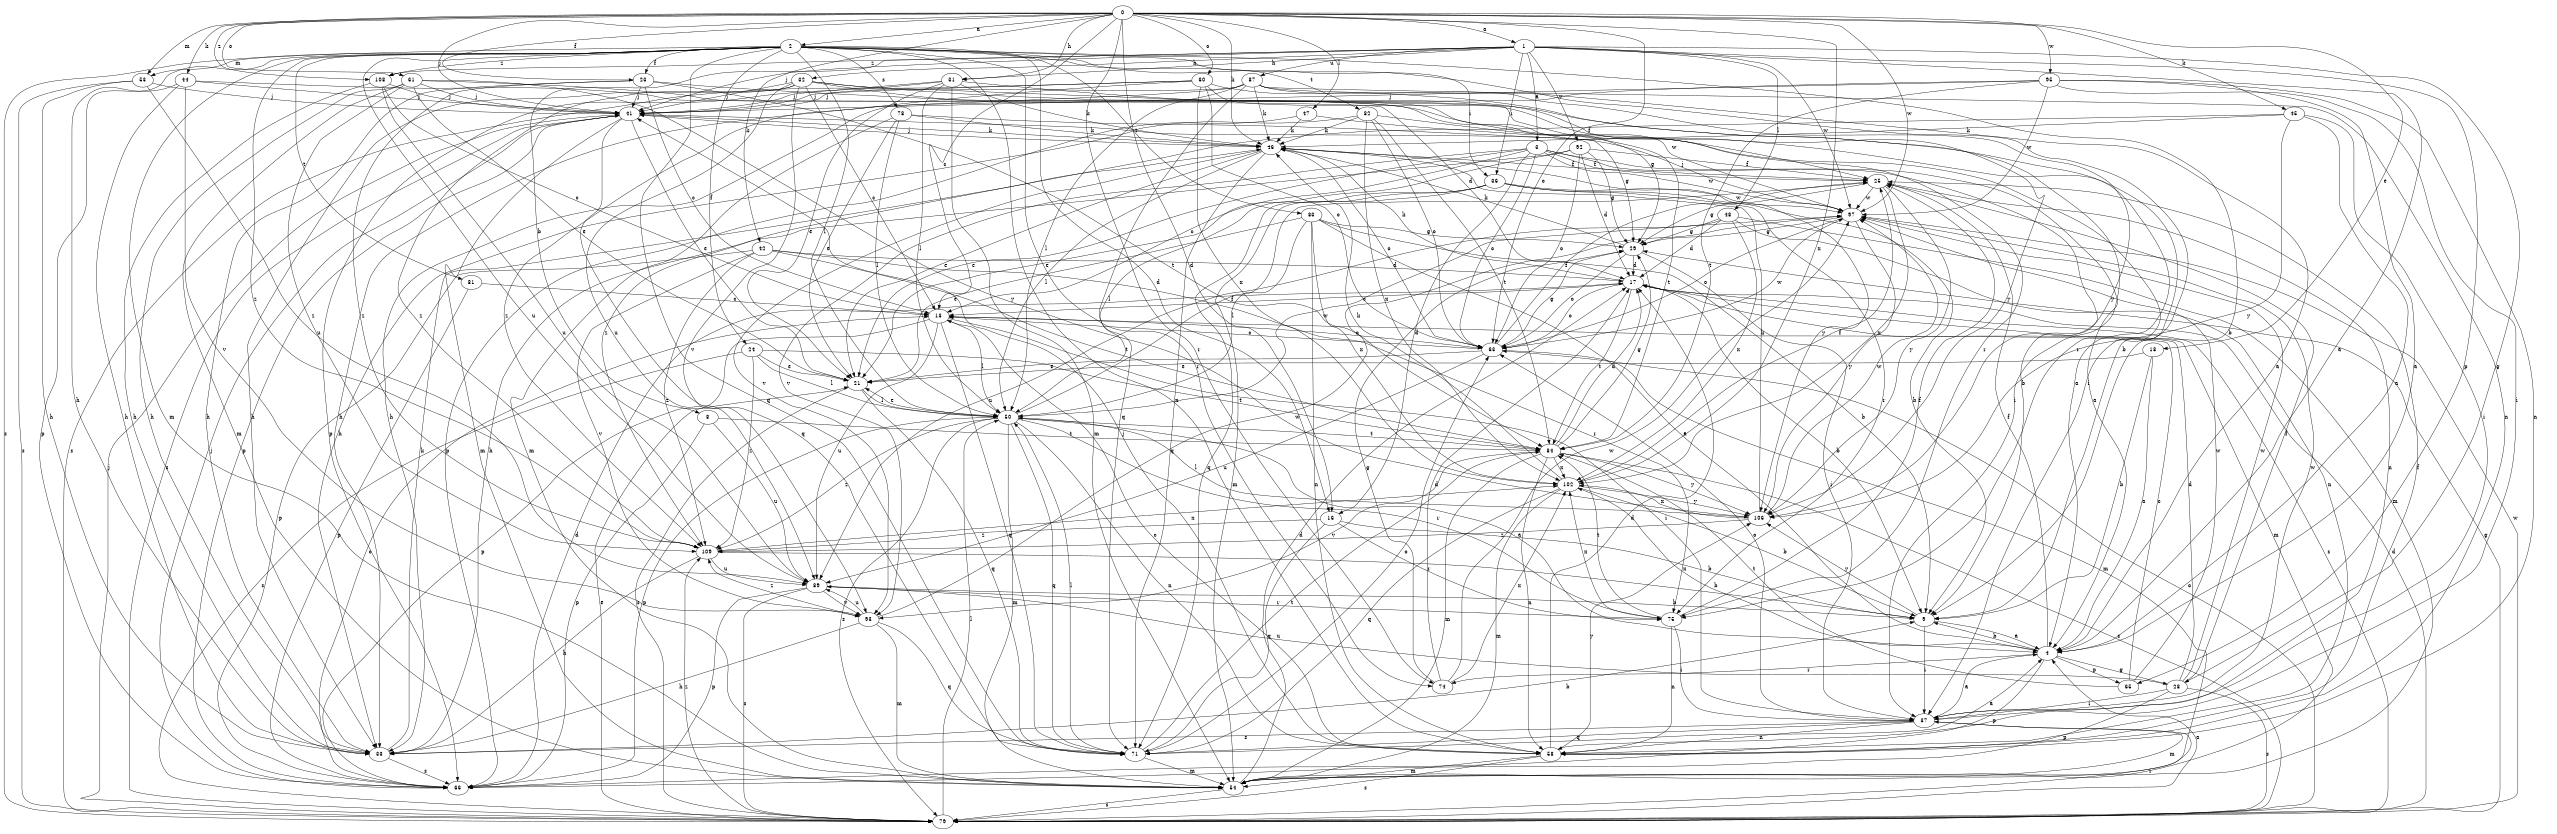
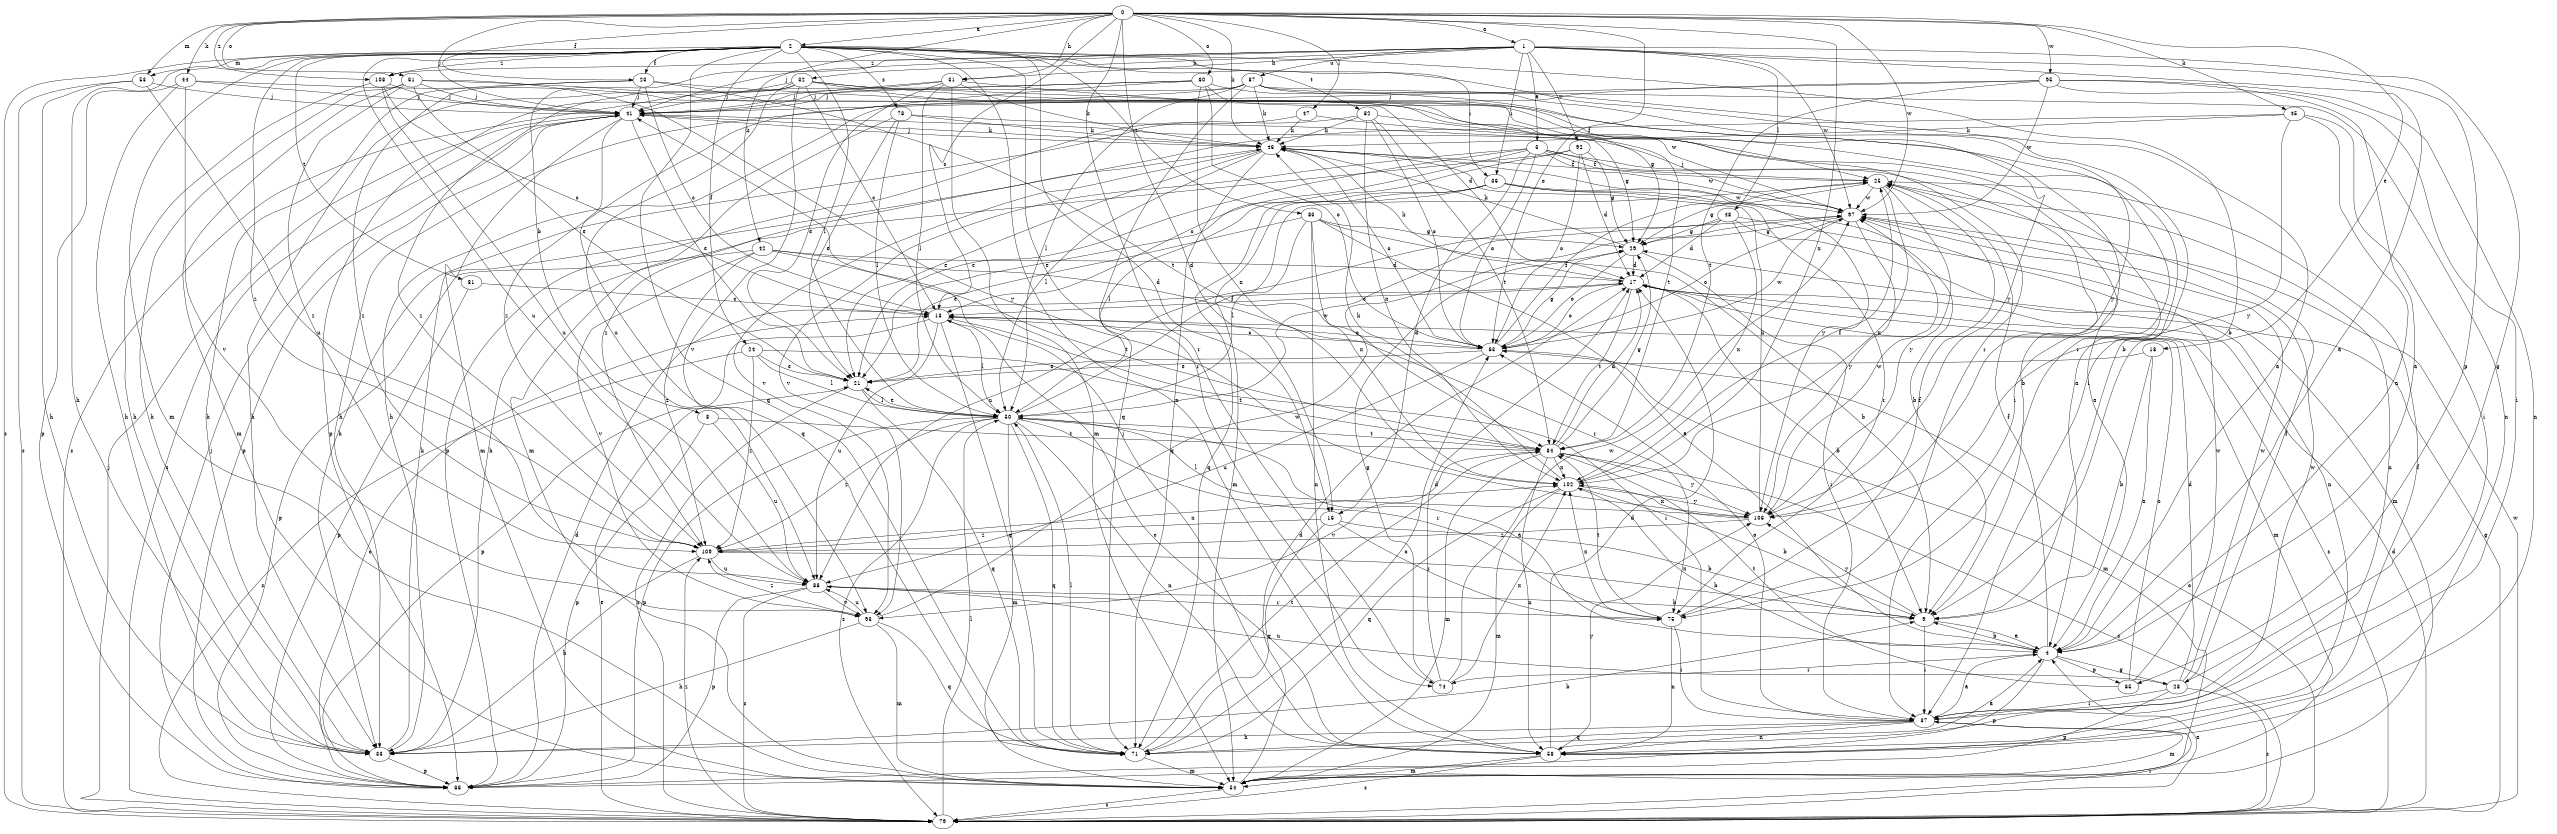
edge "92" -> "25": removed, label "f"
node "89": label "89" -> "88"
edge "37" -> "33": label "s" -> "h"
edge "33" -> "66": label "s" -> "p"
